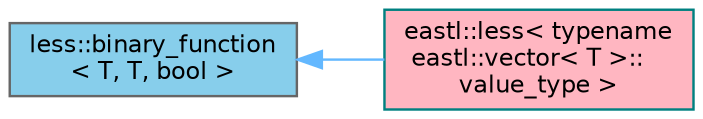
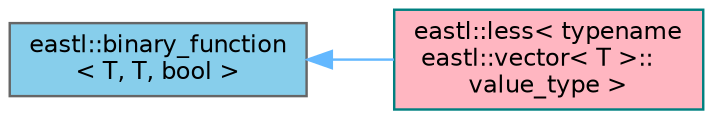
node "less::binary_function < T, T, bool >": label "less::binary_function < T, T, bool >" -> "eastl::binary_function < T, T, bool >"
